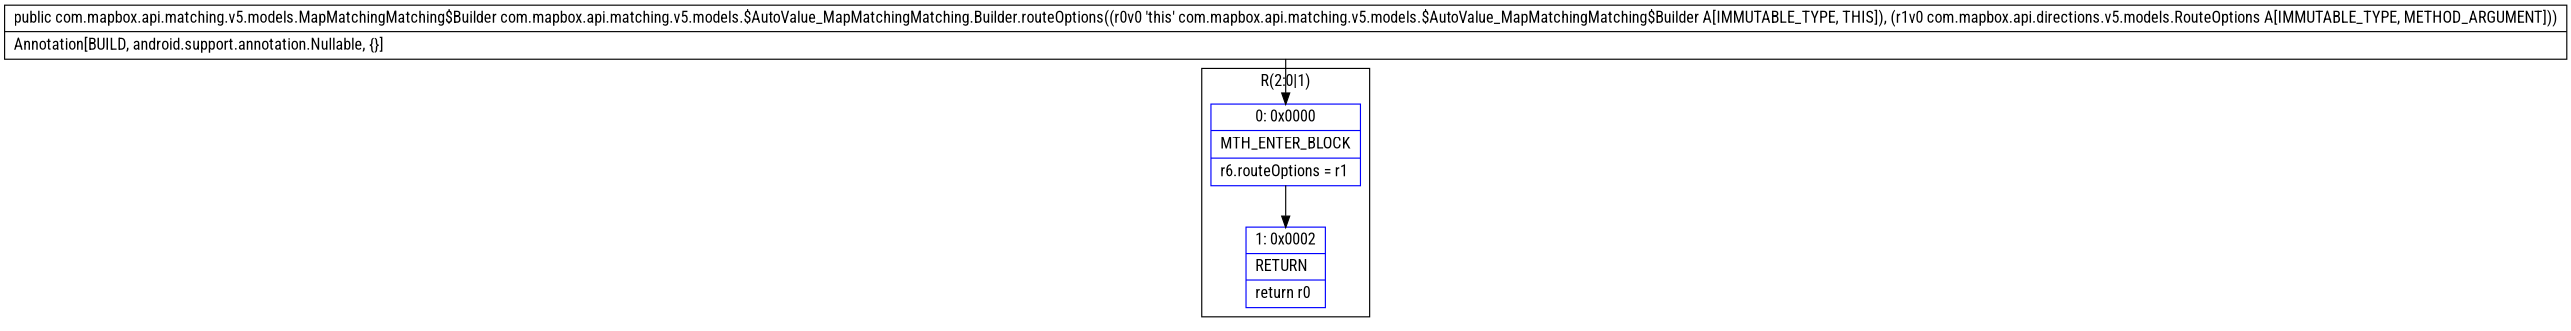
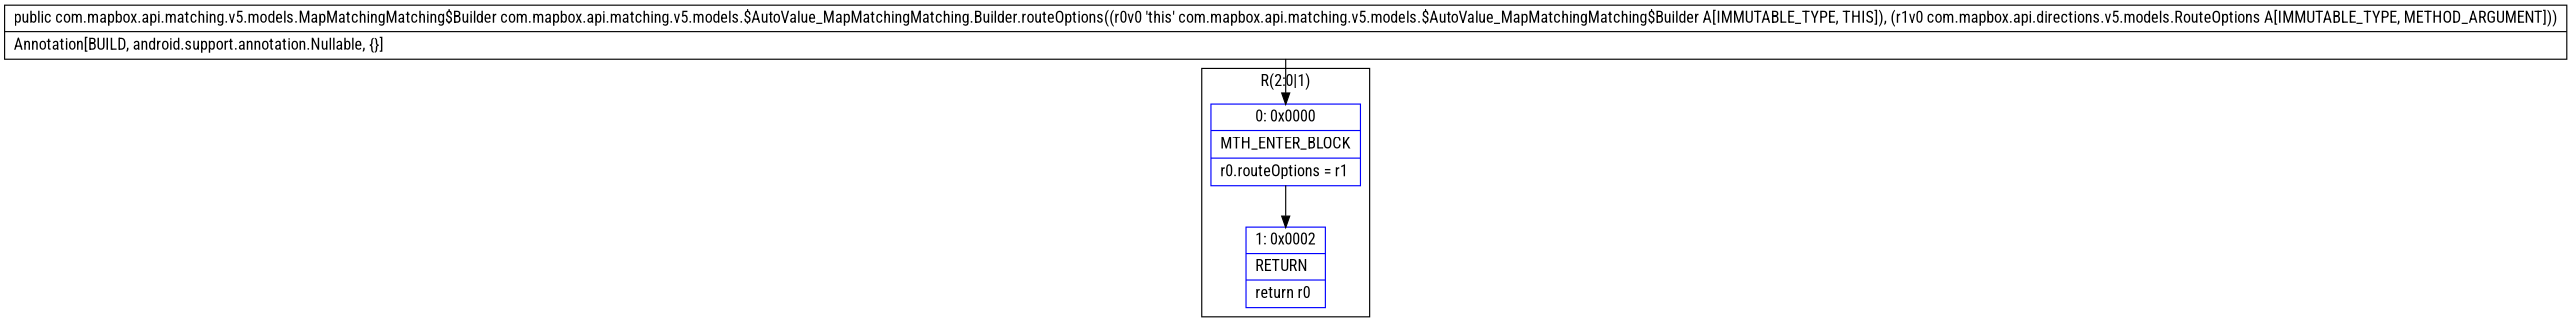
node "0: 0x0000": text "r6.routeOptions = r1" -> "r0.routeOptions = r1"
